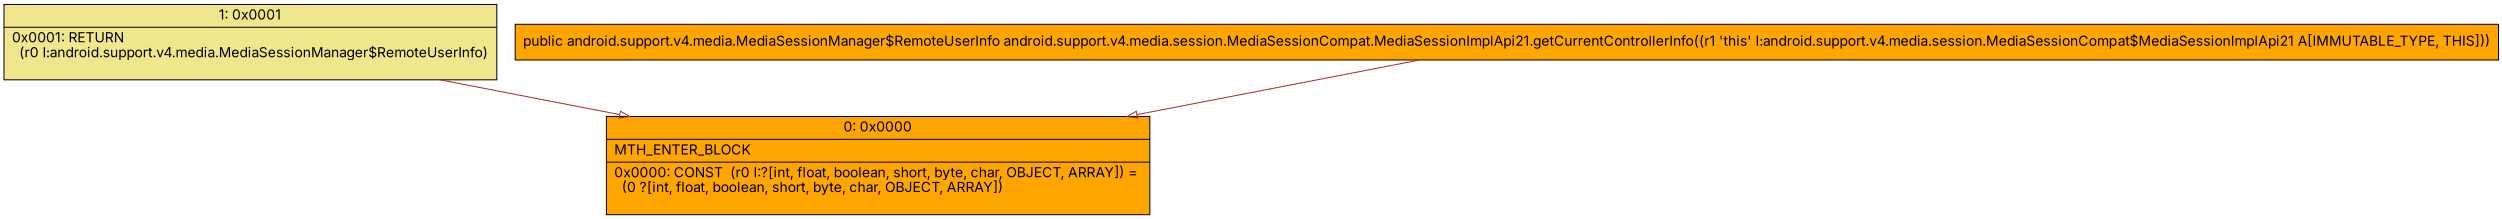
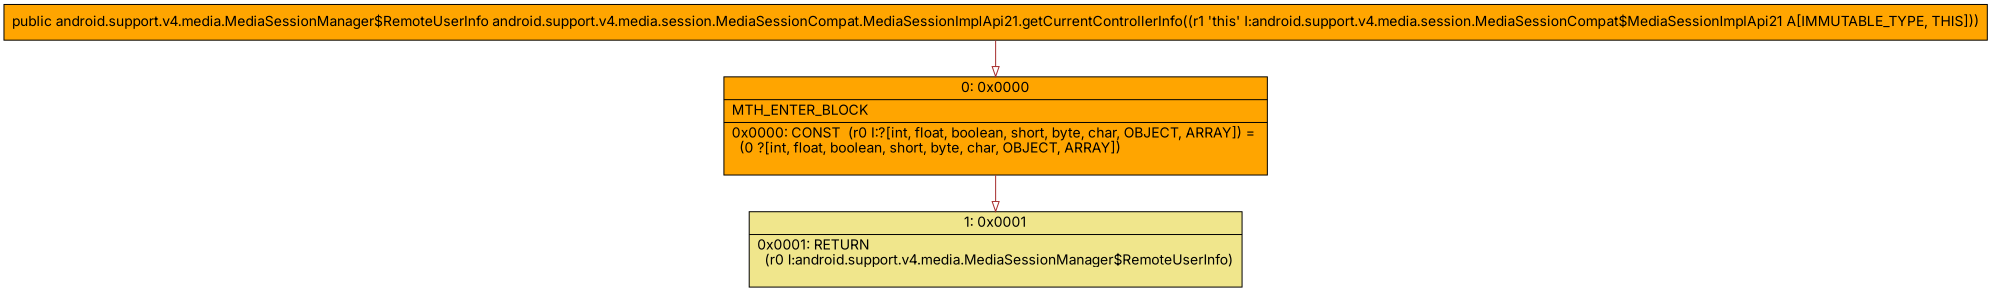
edge "1: 0x0001" -> "0: 0x0000": reversed
